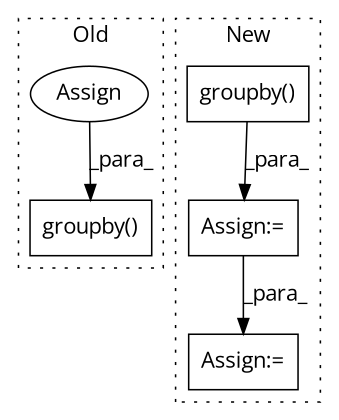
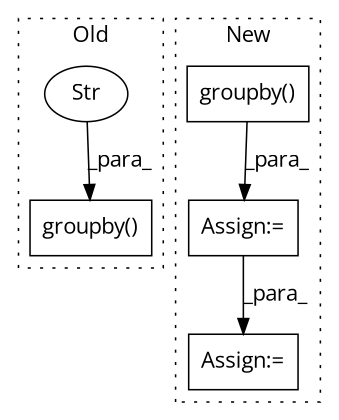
node "Assign": label "Assign" -> "Str"
